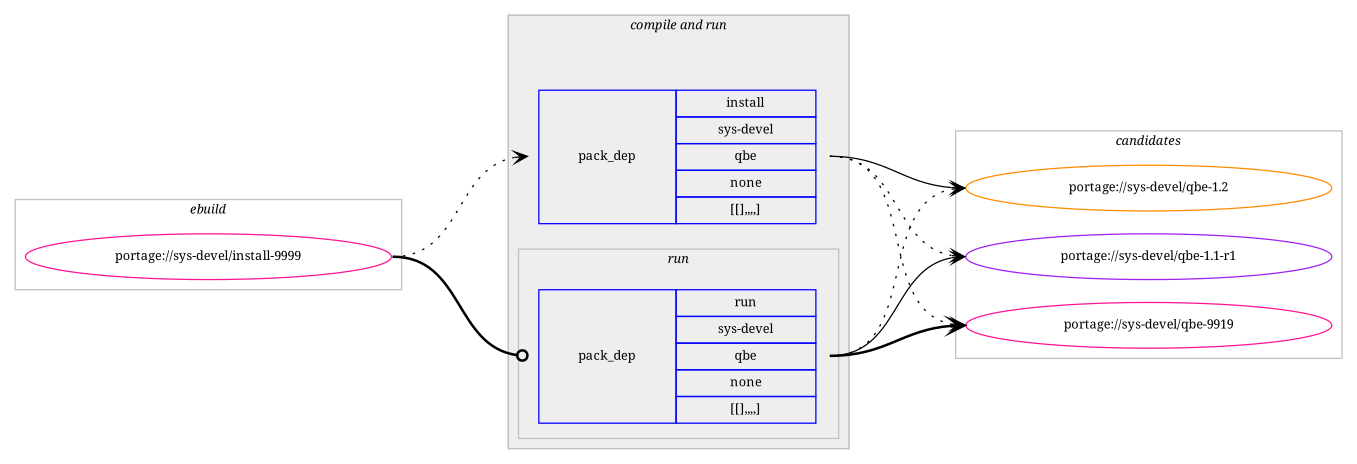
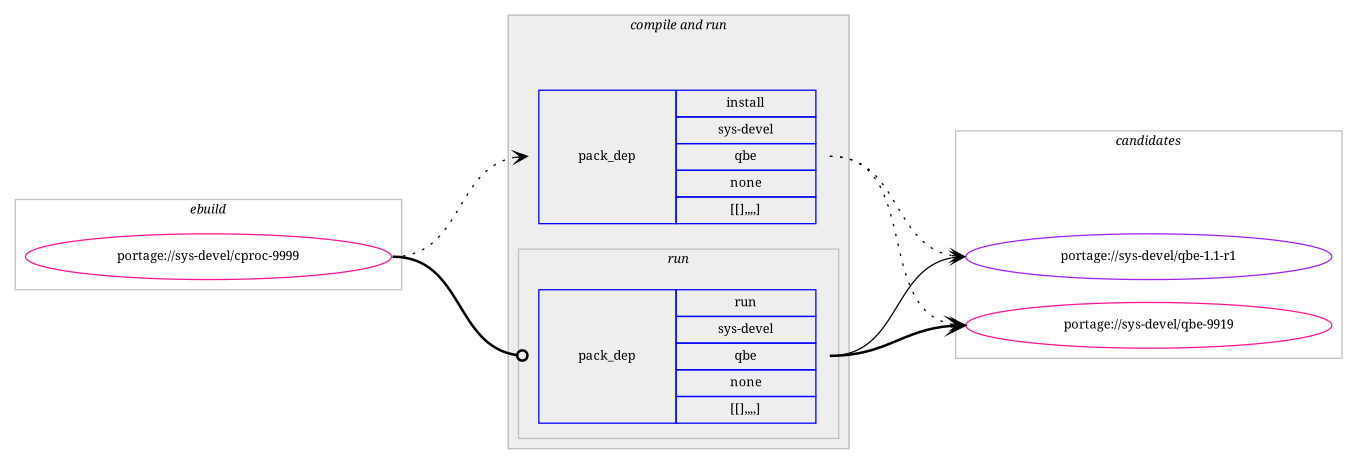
node "portage://sys-devel/qbe-1.2": removed
node "portage://sys-devel/install-9999": label "portage://sys-devel/install-9999" -> "portage://sys-devel/cproc-9999"
